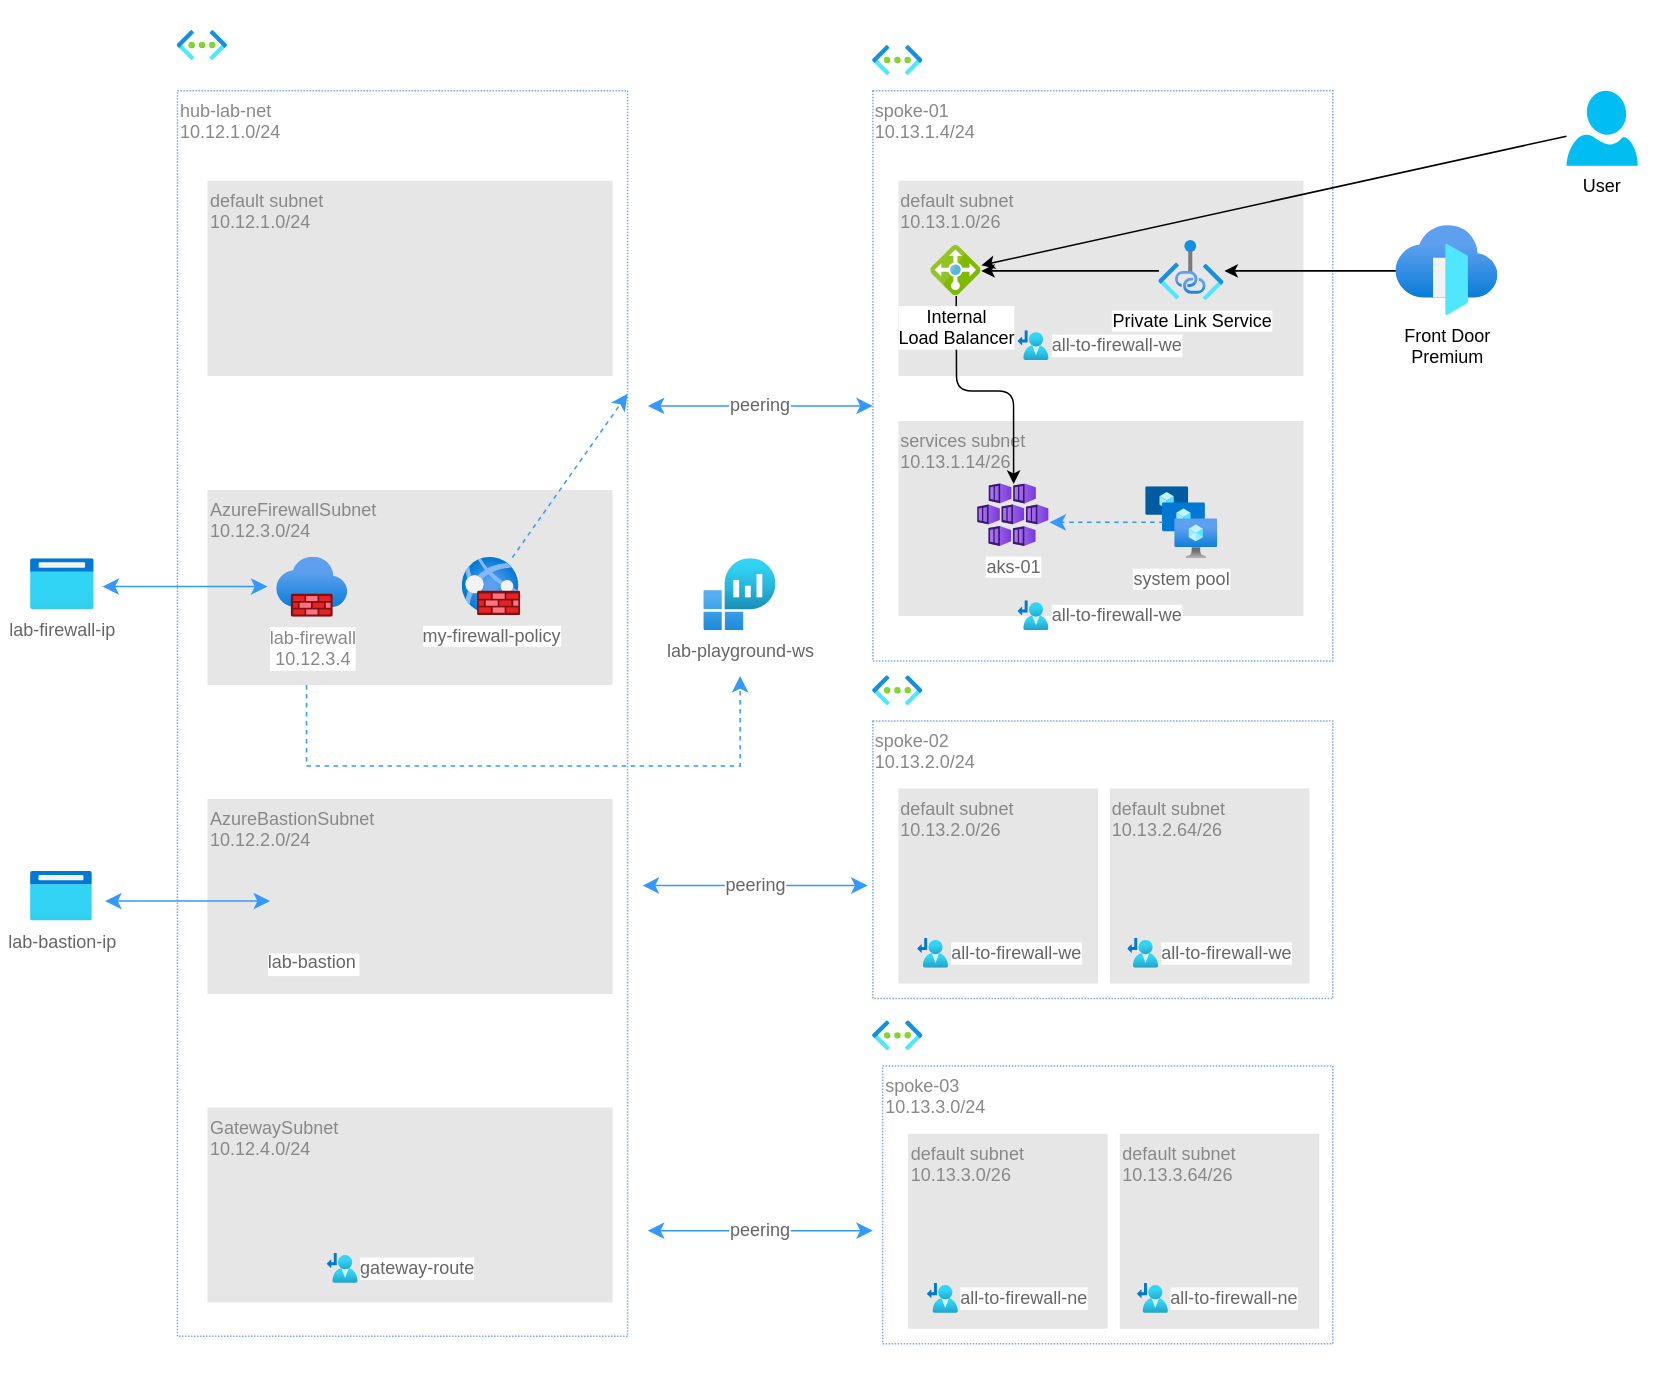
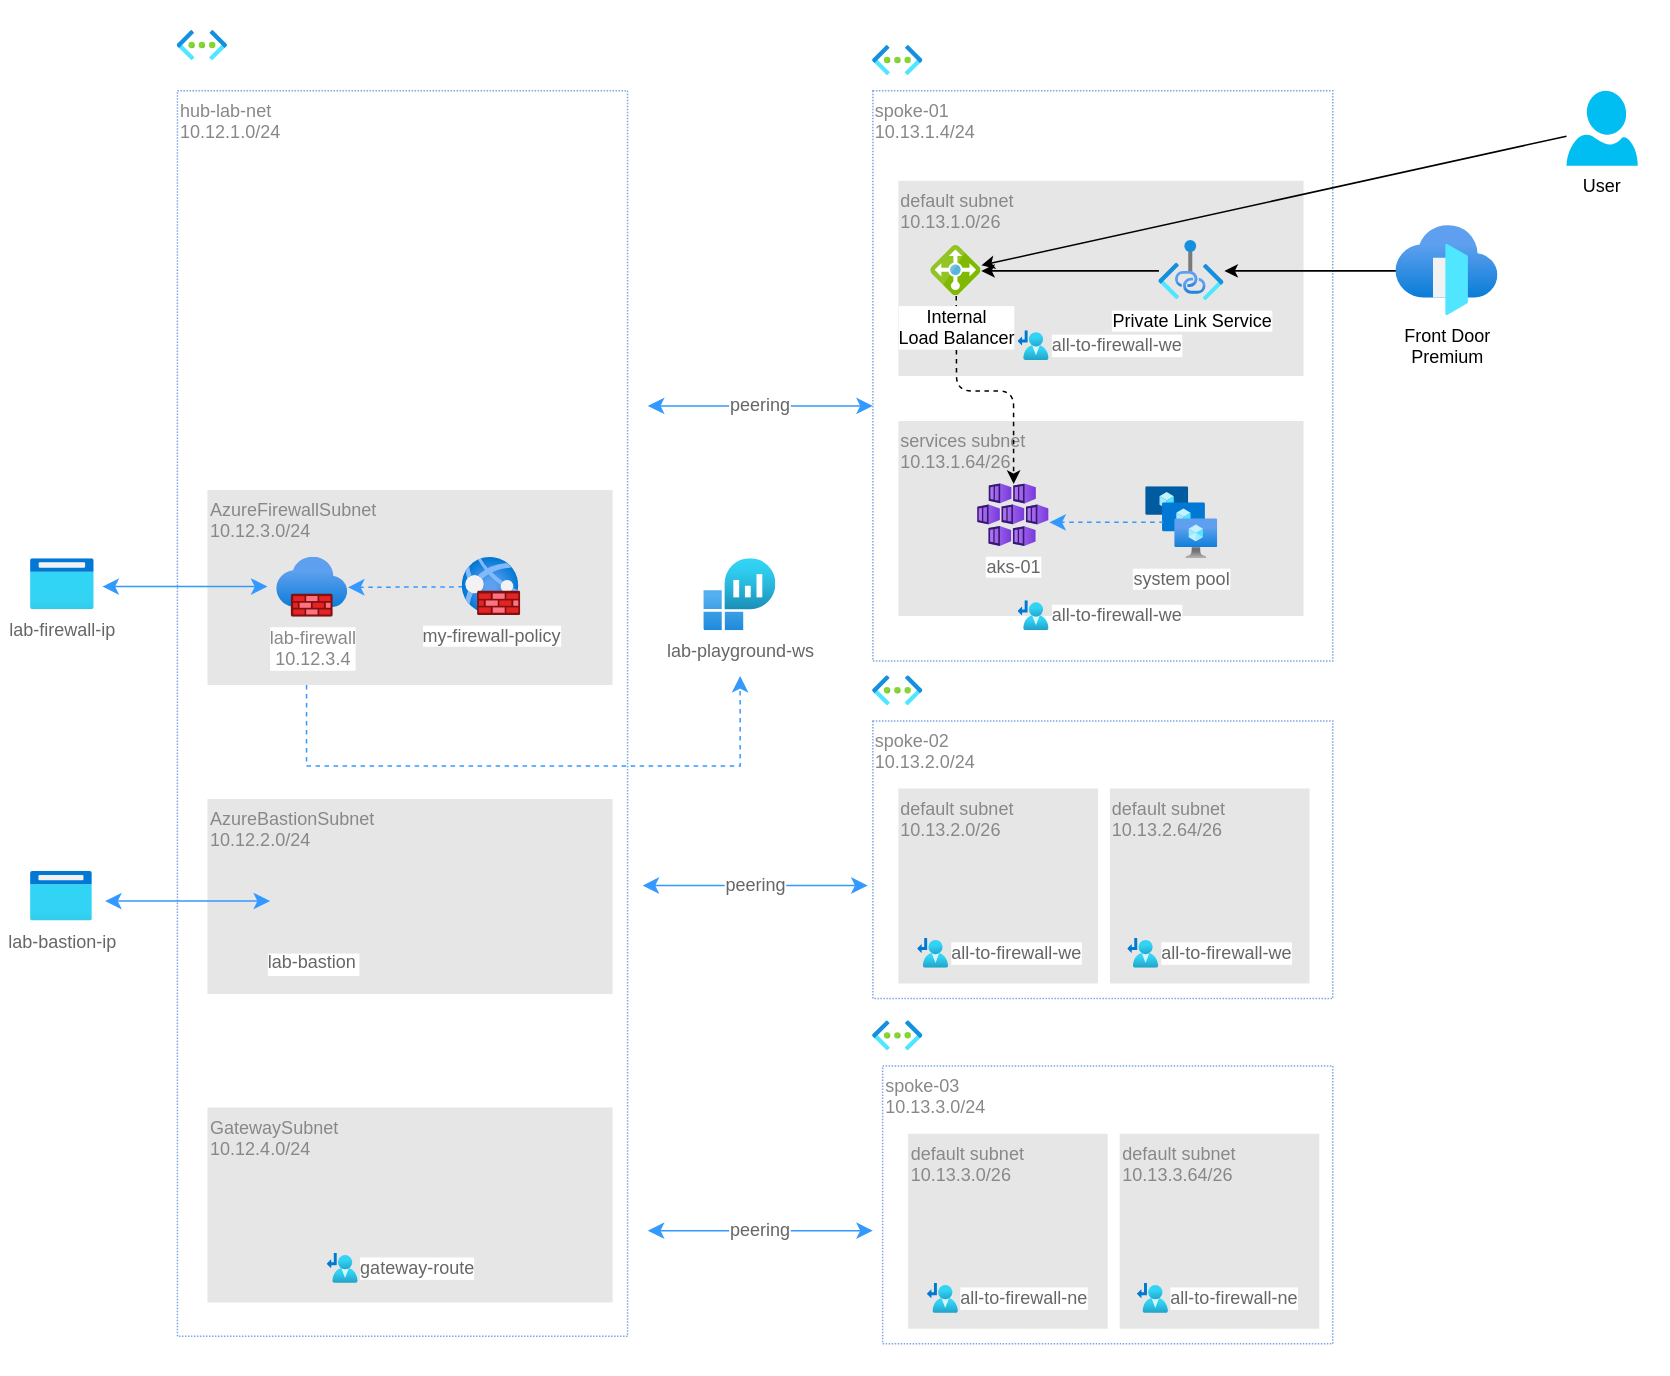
node "default subnet 10.12.1.0/24": removed
edge "Internal Load Balancer" -> "aks-01": style solid -> dashed
node "services subnet 10.13.1.14/26": label "services subnet 10.13.1.14/26" -> "services subnet 10.13.1.64/26"
edge "my-firewall-policy" -> "hub-lab-net 10.12.1.0/24": now "my-firewall-policy" -> "lab-firewall 10.12.3.4"
